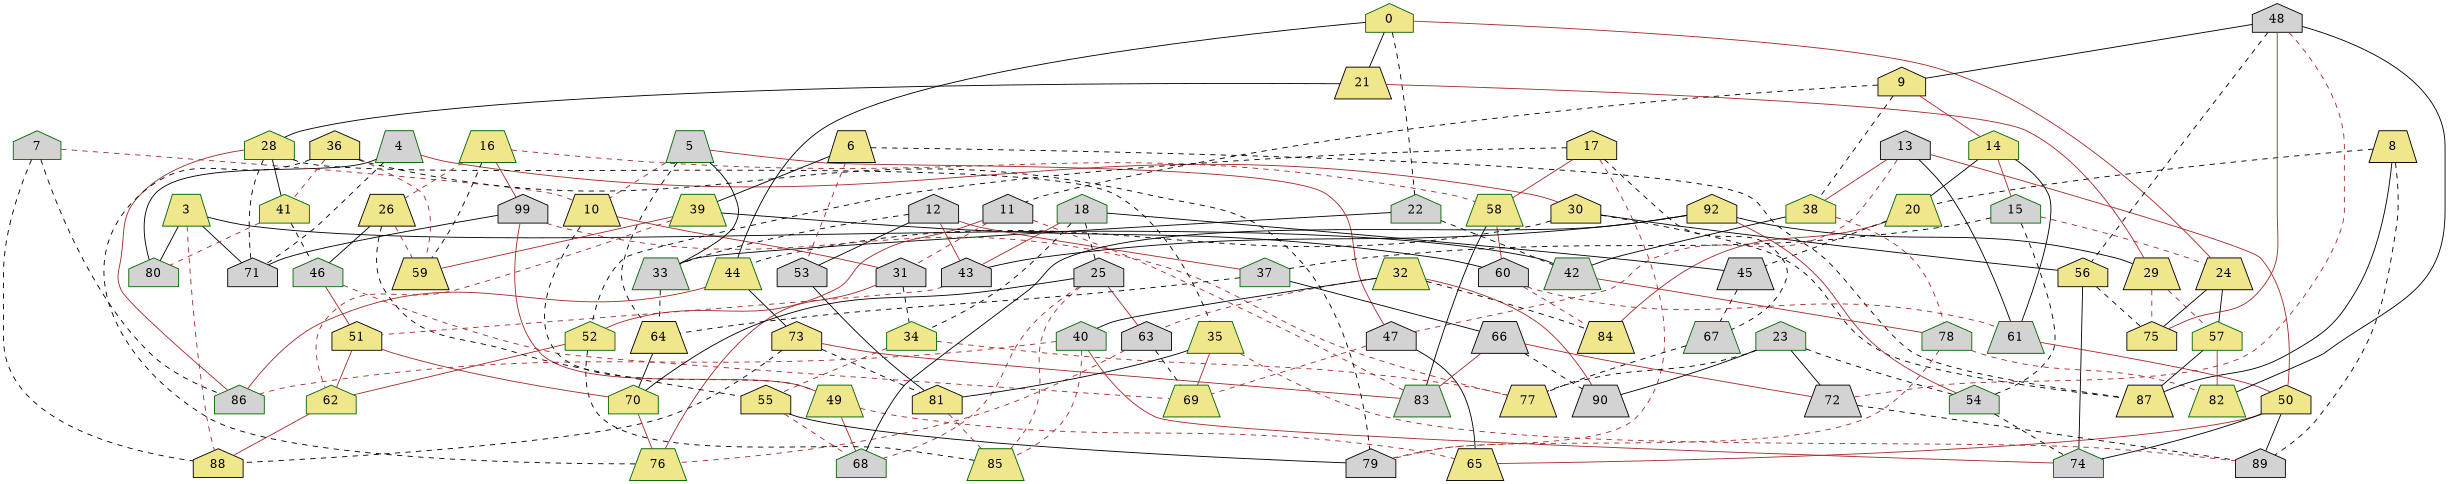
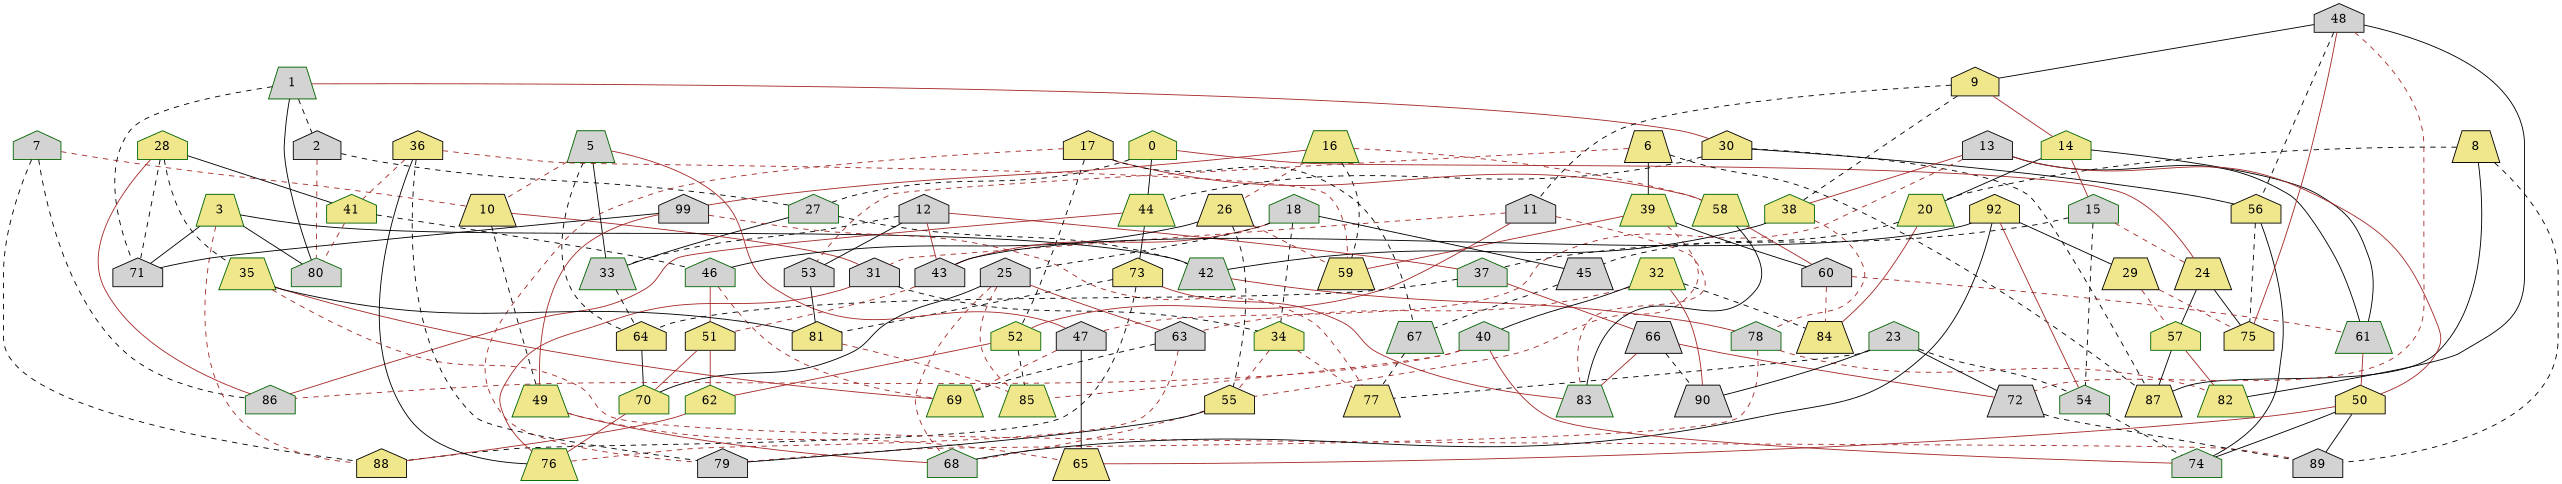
node "21": removed
node "2": added
node "4": label "4" -> "1"
node "22": label "22" -> "27"
edge "39" -- "62": now "39" -- "55"
edge "37" -- "66": color black -> brown
node "64": shape trapezium -> house
edge "36" -- "76": style dashed -> solid
